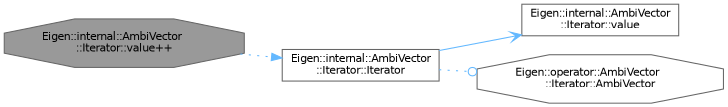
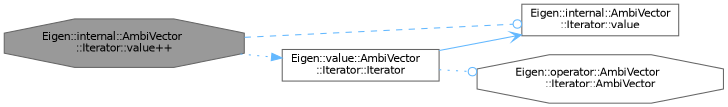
edge "Eigen::internal::AmbiVector ::Iterator::value++" -> "Eigen::internal::AmbiVector ::Iterator::value": added
node "Eigen::internal::AmbiVector ::Iterator::Iterator": label "Eigen::internal::AmbiVector ::Iterator::Iterator" -> "Eigen::value::AmbiVector ::Iterator::Iterator"
